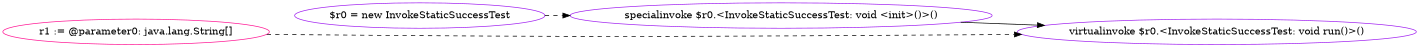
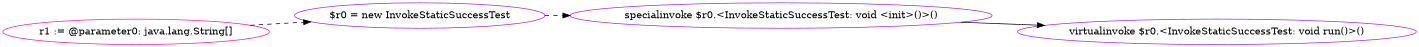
edge "r1 := @parameter0: java.lang.String[]" -> "virtualinvoke $r0.<InvokeStaticSuccessTest: void run()>()": now "r1 := @parameter0: java.lang.String[]" -> "$r0 = new InvokeStaticSuccessTest"
